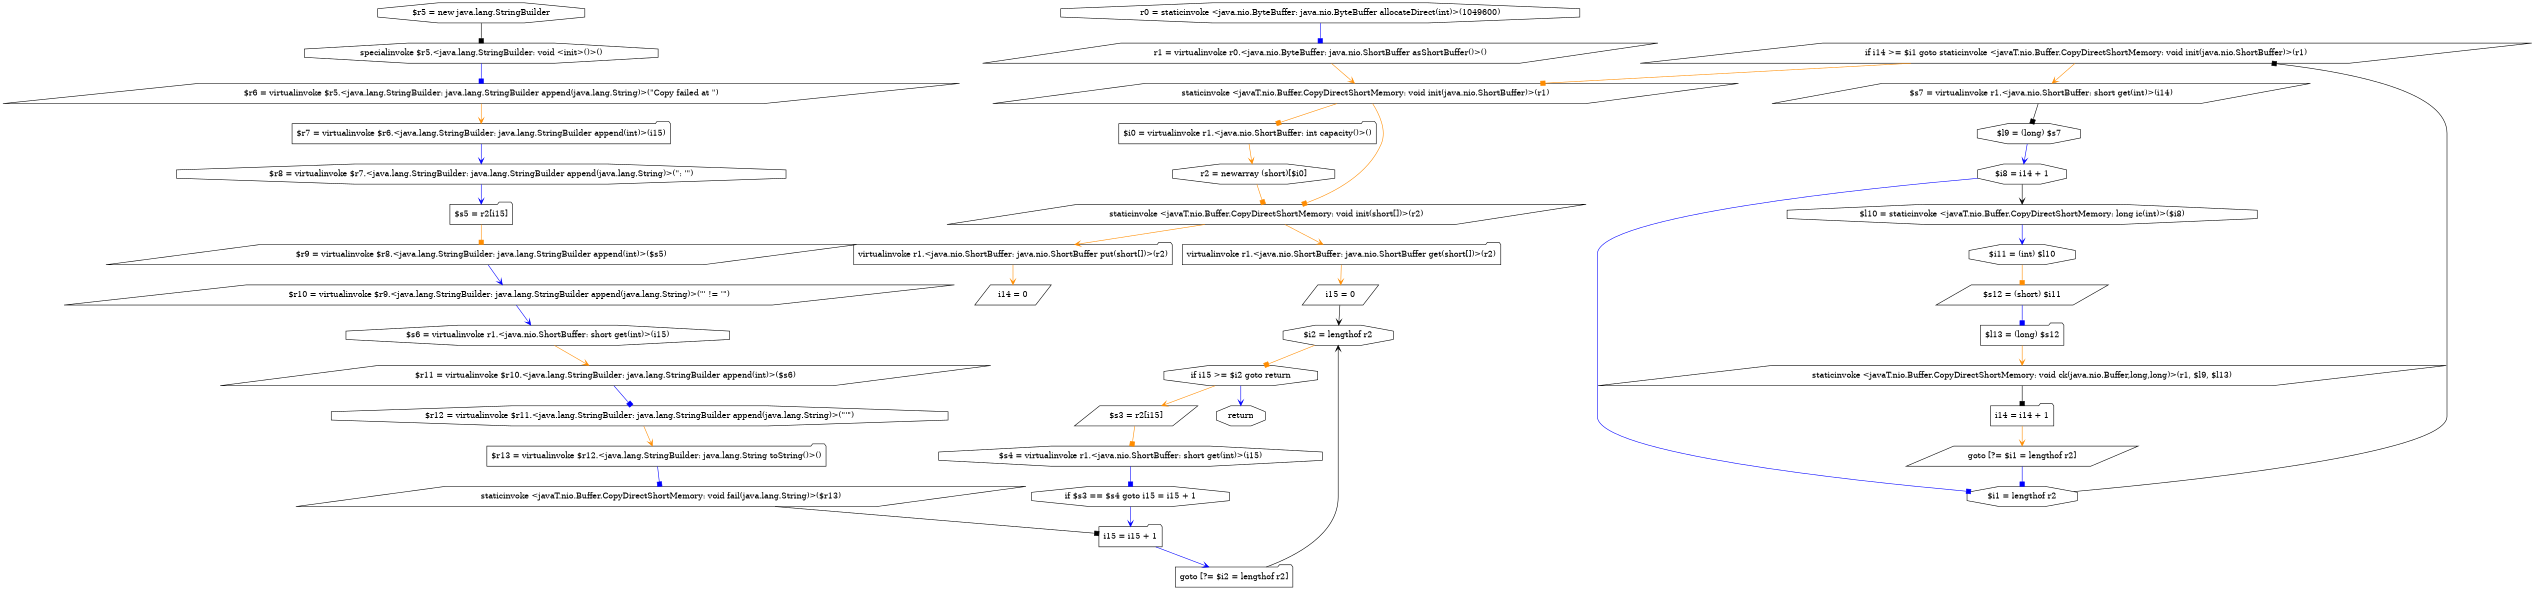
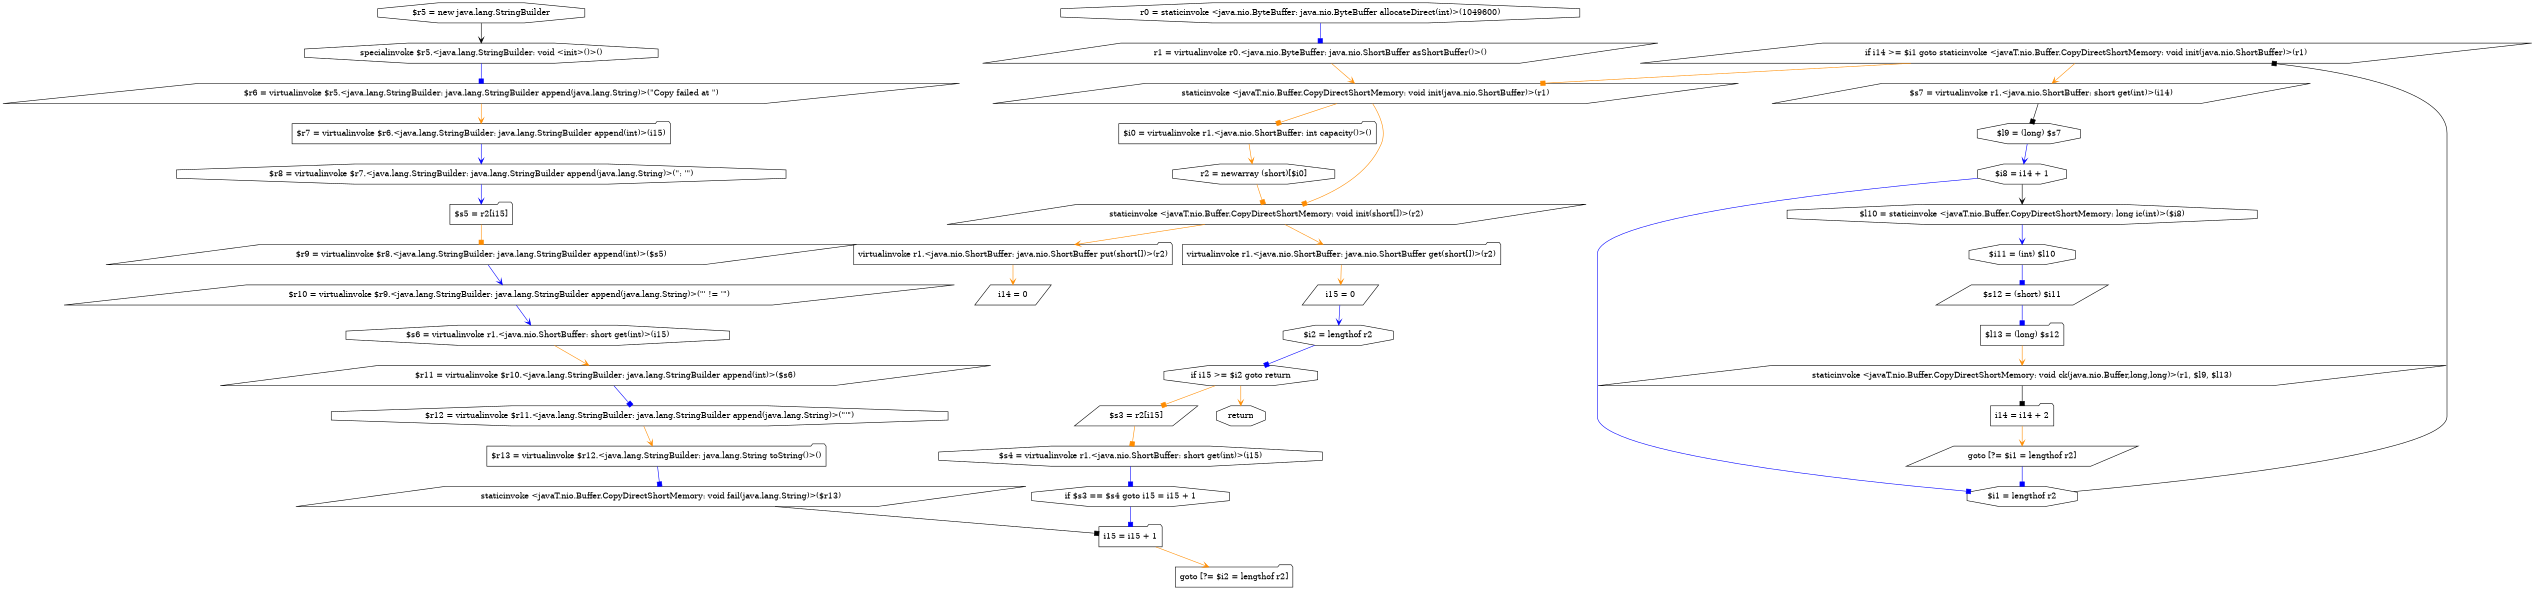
edge "$r5 = new java.lang.StringBuilder" -> "specialinvoke $r5.<java.lang.StringBuilder: void <init>()>()": arrowhead box -> vee
edge "$i11 = (int) $l10" -> "$s12 = (short) $i11": color darkorange -> blue
edge "i15 = 0" -> "$i2 = lengthof r2": color black -> blue
edge "$i2 = lengthof r2" -> "if i15 >= $i2 goto return": color darkorange -> blue
edge "if i15 >= $i2 goto return" -> "return": color blue -> darkorange
edge "if i15 >= $i2 goto return" -> "$s3 = r2[i15]": arrowhead vee -> box
node "i14 = i14 + 1": label "i14 = i14 + 1" -> "i14 = i14 + 2"
edge "goto [?= $i2 = lengthof r2]" -> "$i2 = lengthof r2": removed
edge "if $s3 == $s4 goto i15 = i15 + 1" -> "i15 = i15 + 1": arrowhead vee -> box
edge "i15 = i15 + 1" -> "goto [?= $i2 = lengthof r2]": color blue -> darkorange
